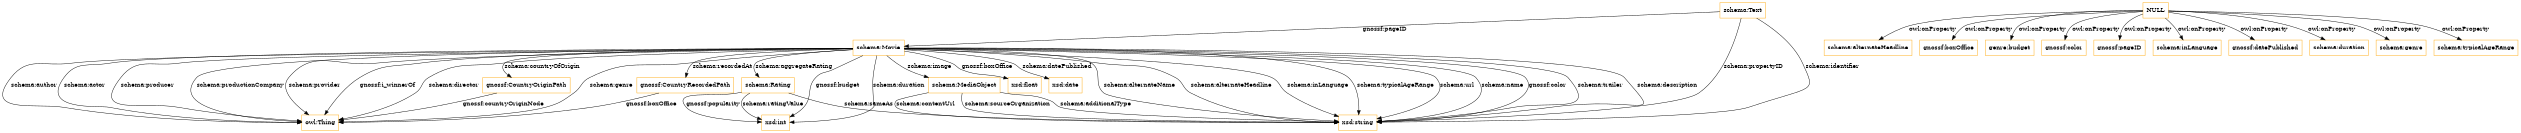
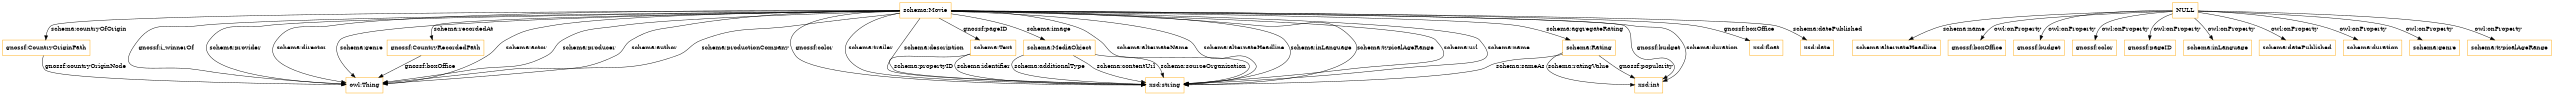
edge "schema:Text" -> "schema:Movie": reversed
edge "NULL" -> "schema:alternateHeadline": label "owl:onProperty" -> "schema:name"
node "genre:budget": label "genre:budget" -> "gnossf:budget"
node "gnossf:datePublished": label "gnossf:datePublished" -> "schema:datePublished"
